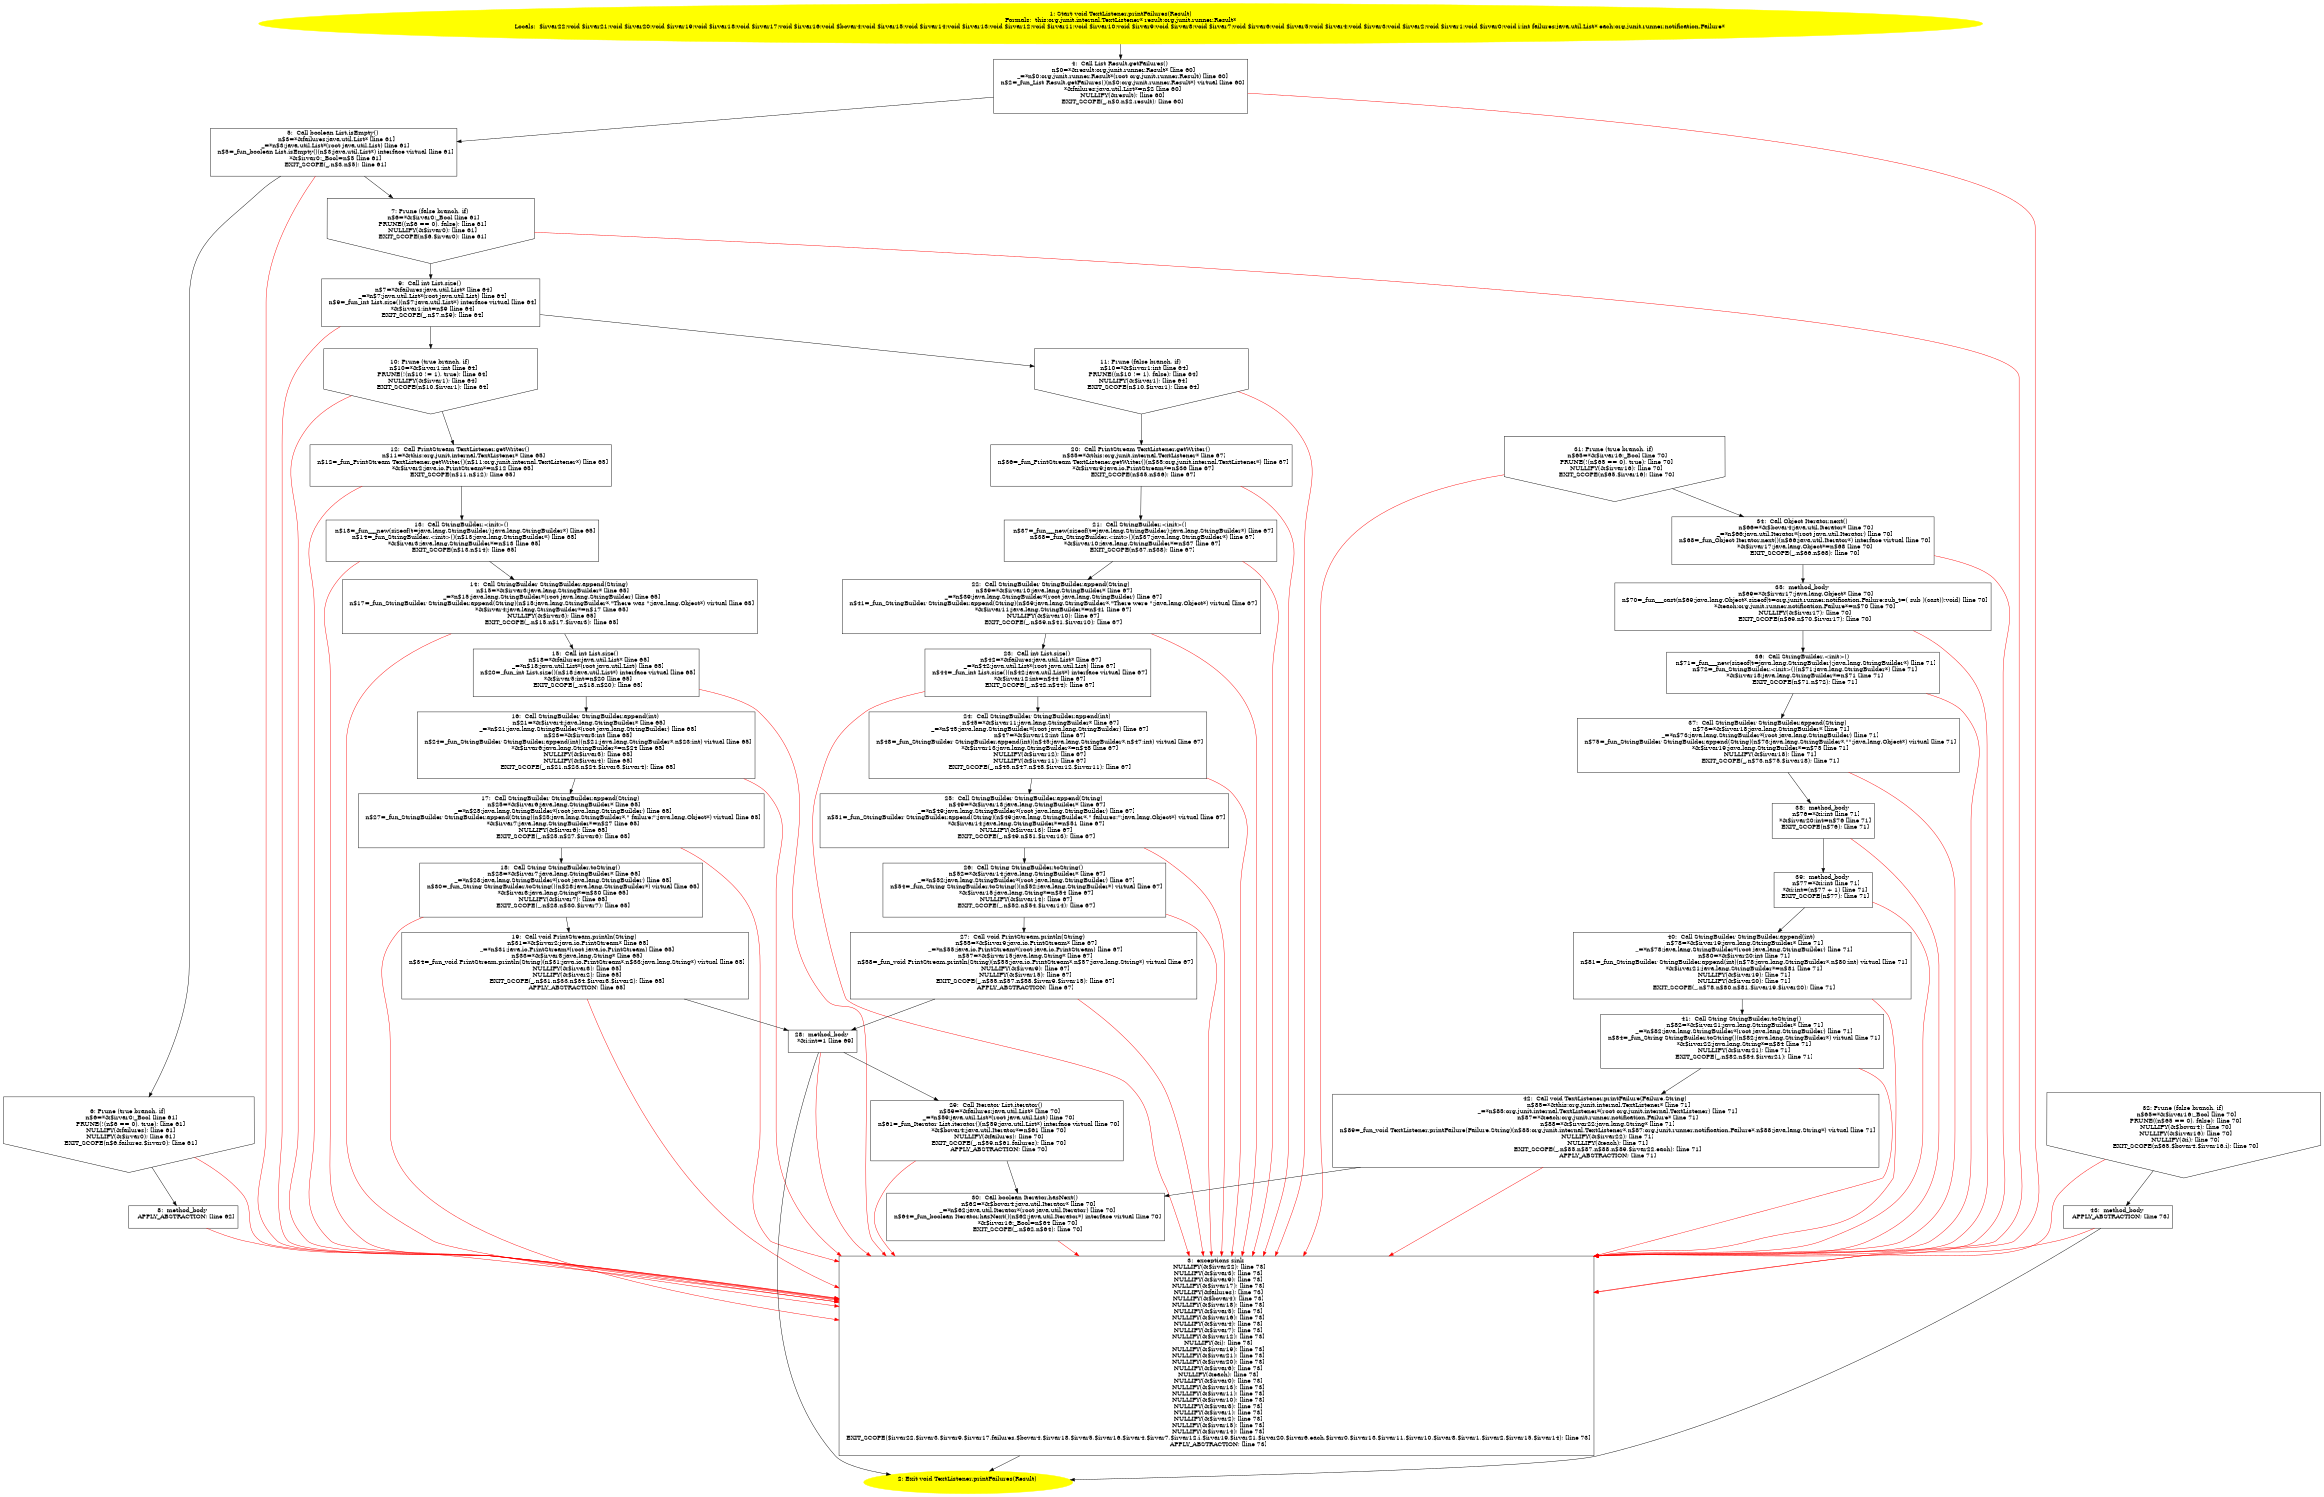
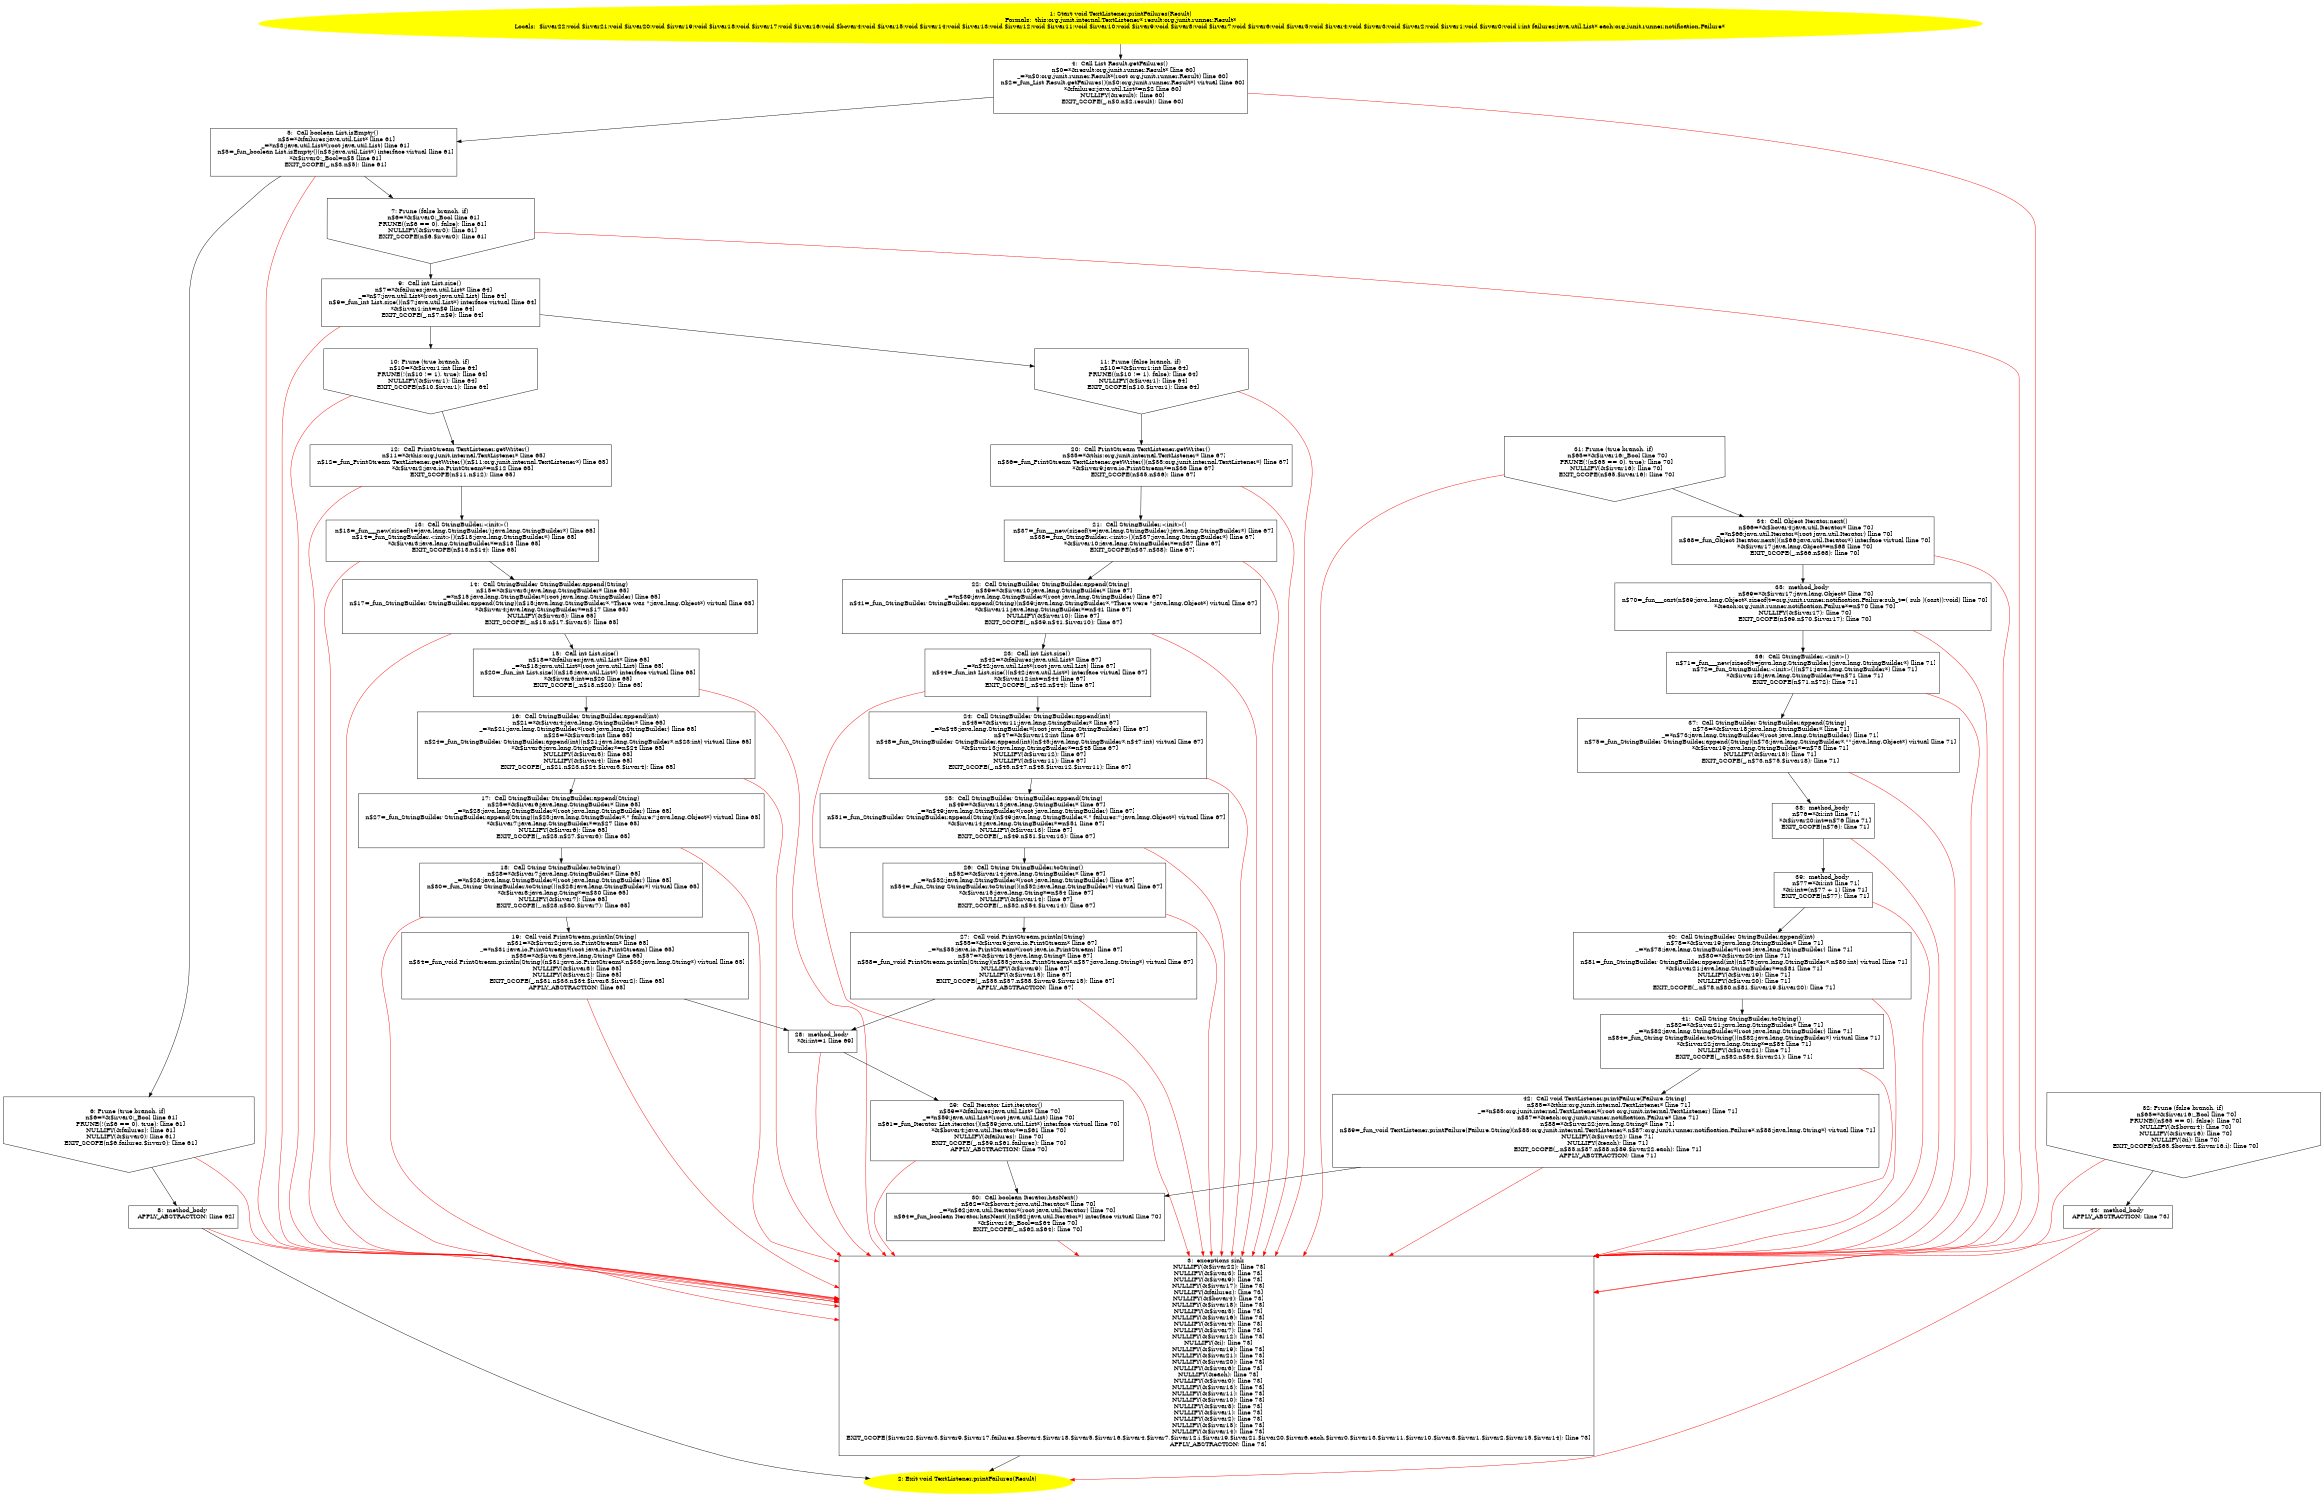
edge "28:  method_body *&i:int=1 [line 69]" -> "2: Exit void TextListener.printFailures(Result)": now "8:  method_body APPLY_ABSTRACTION; [line 62]" -> "2: Exit void TextListener.printFailures(Result)"
edge "43:  method_body APPLY_ABSTRACTION; [line 73]" -> "2: Exit void TextListener.printFailures(Result)": color black -> red
